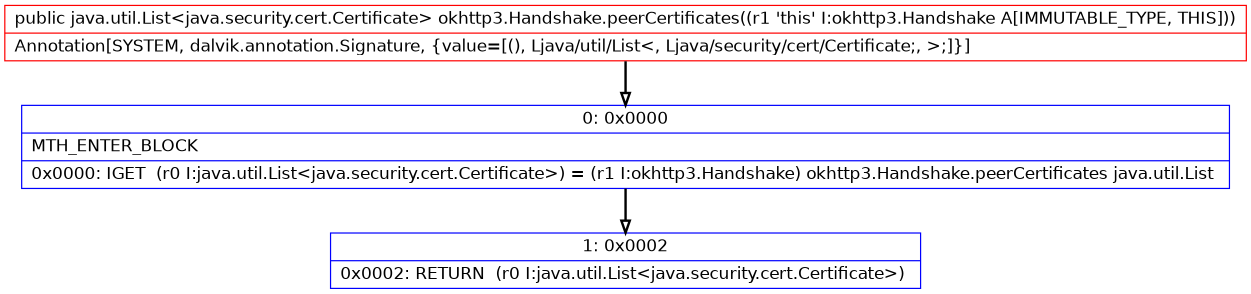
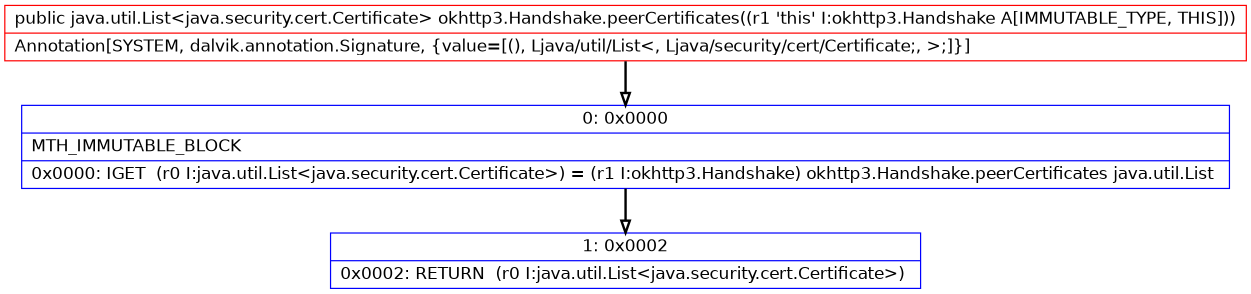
node "0: 0x0000": text "MTH_ENTER_BLOCK" -> "MTH_IMMUTABLE_BLOCK"
